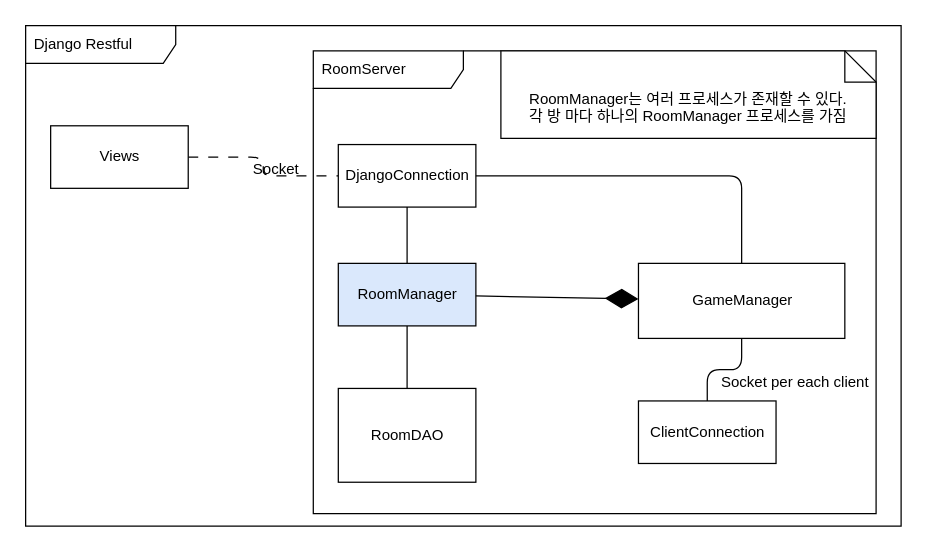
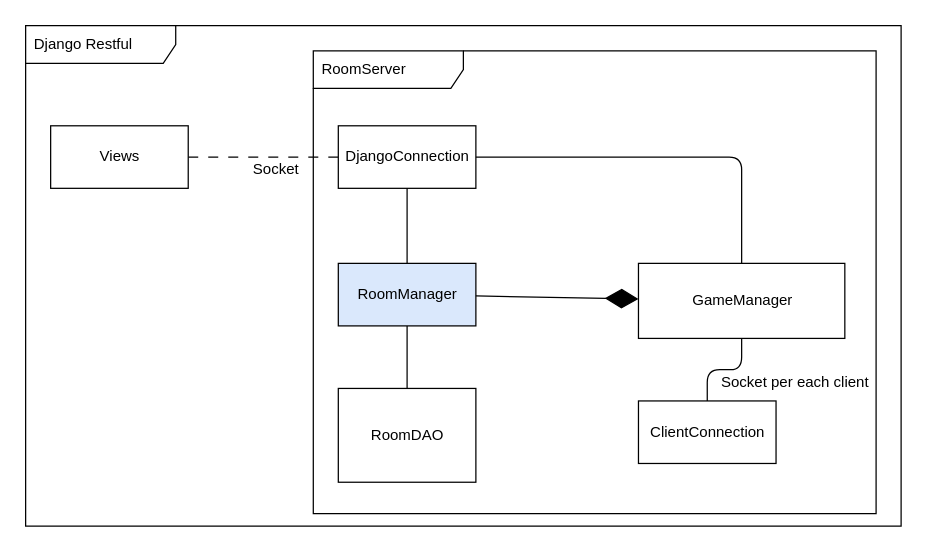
node "RoomManager는 여러 프로세스가 존재할 수 있다. 각 방 마다 하나의 RoomManager 프로세스를 가짐": removed
node "DjangoConnection": moved (407, 176) -> (407, 157)
